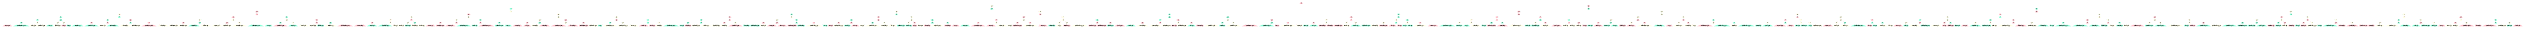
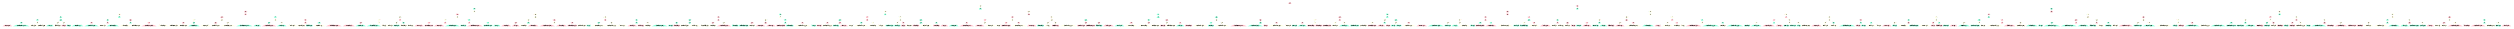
node "note_length <= 88": removed
